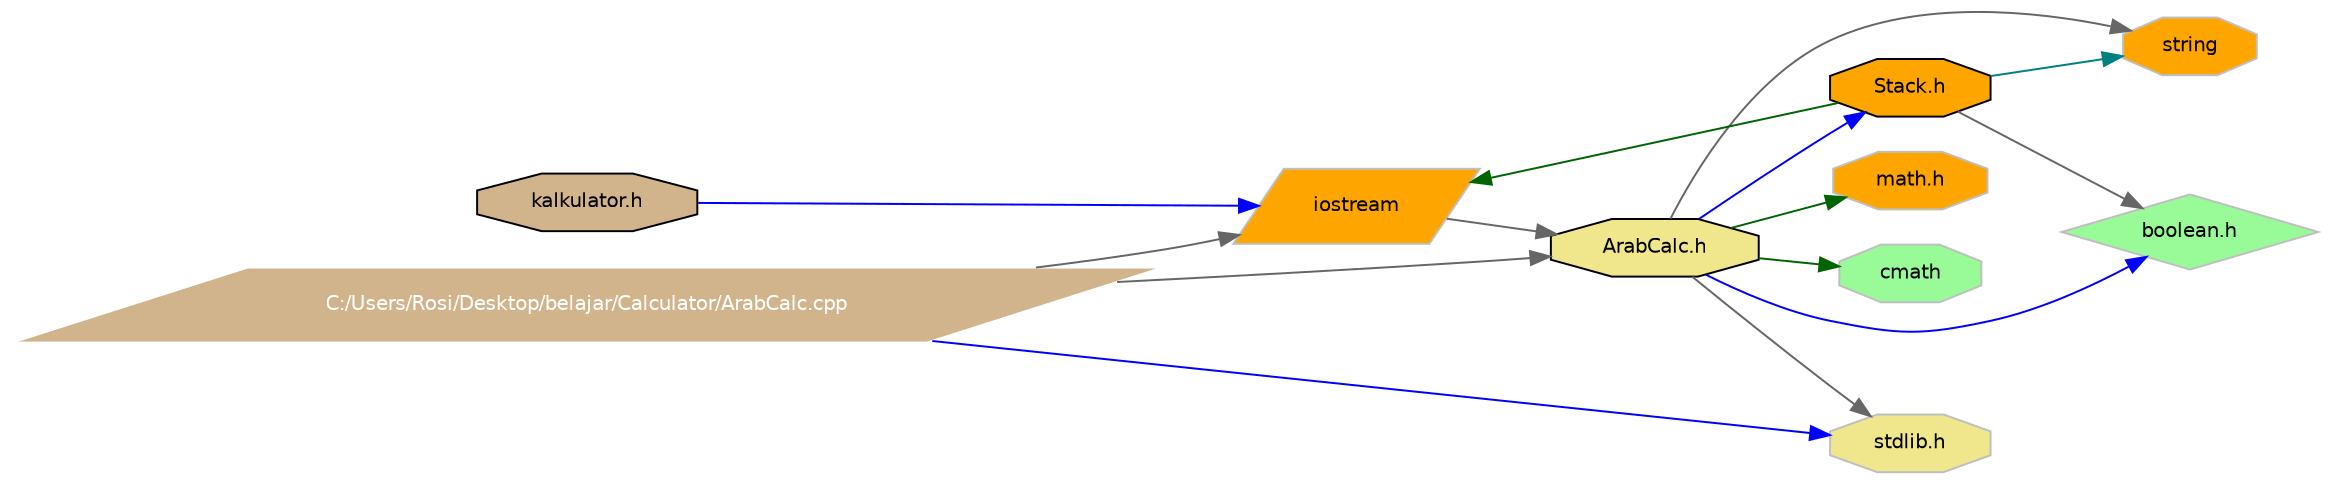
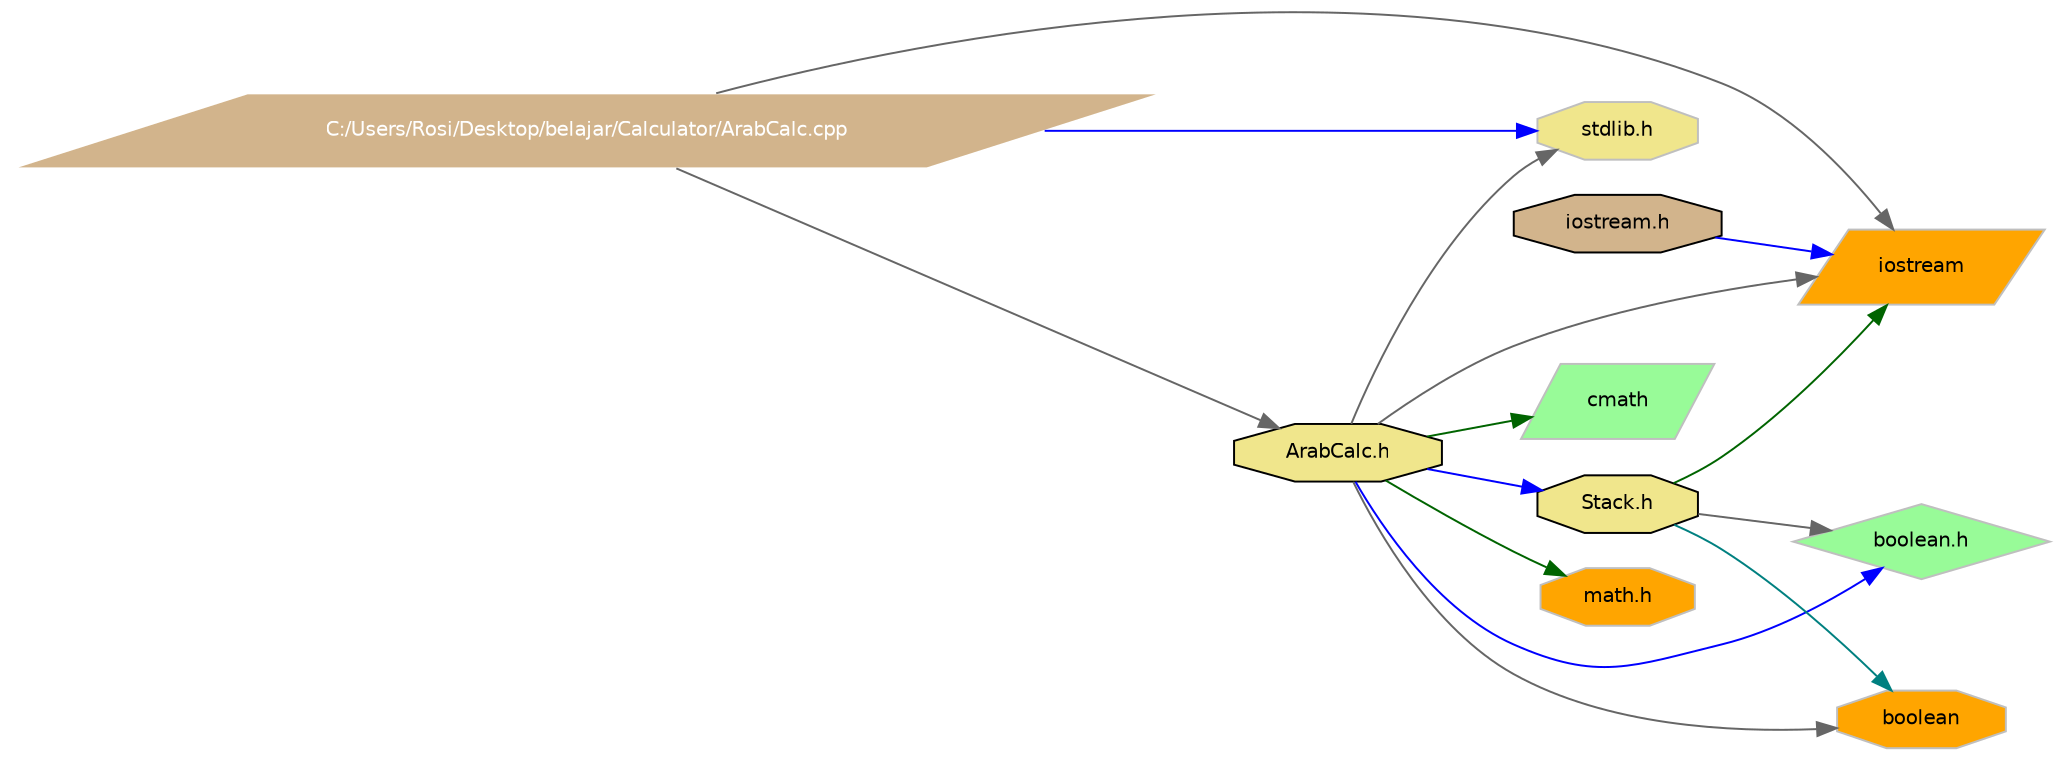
node "string": label "string" -> "boolean"
node "Stack.h": fillcolor orange -> khaki
node "kalkulator.h": label "kalkulator.h" -> "iostream.h"
edge "iostream" -> "ArabCalc.h": reversed
node "cmath": shape octagon -> parallelogram
